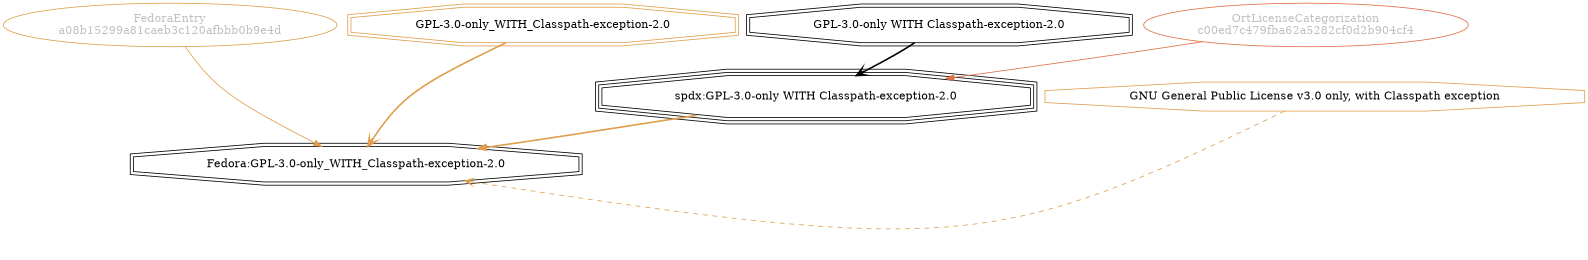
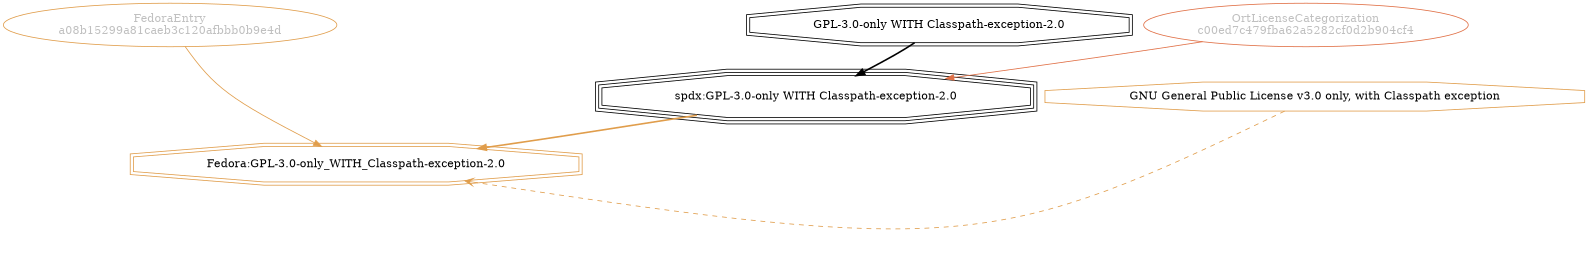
node "GPL-3.0-only_WITH_Classpath-exception-2.0": removed
edge "GPL-3.0-only WITH Classpath-exception-2.0" -> "spdx:GPL-3.0-only WITH Classpath-exception-2.0": arrowhead vee -> normal
node "Fedora:GPL-3.0-only_WITH_Classpath-exception-2.0": color black -> #e09d4b
